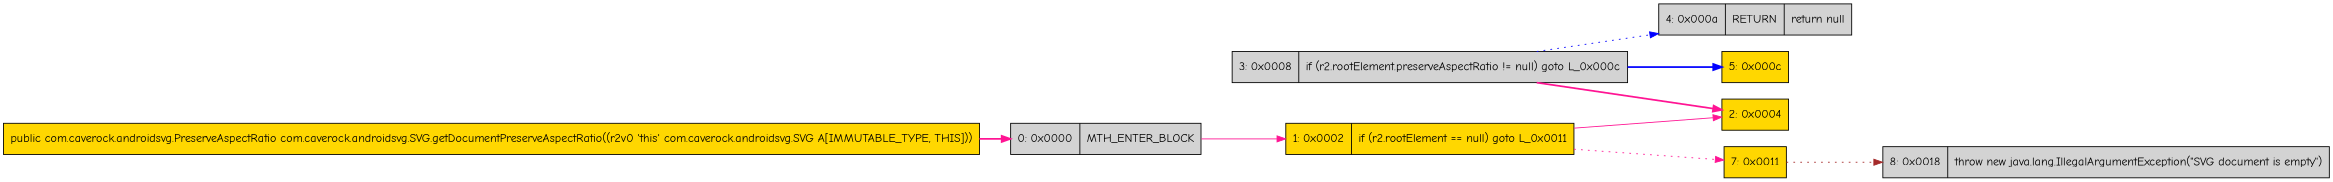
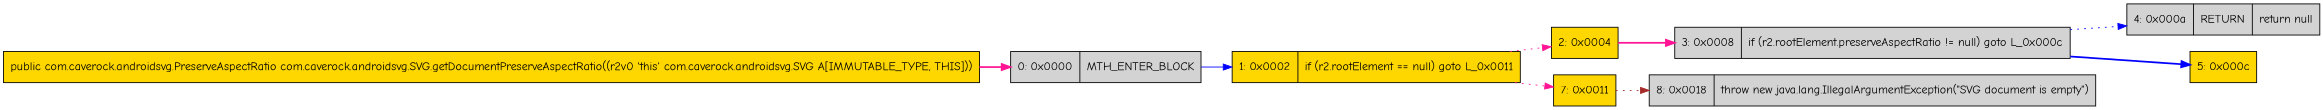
edge "3: 0x0008" -> "2: 0x0004": reversed
edge "1: 0x0002" -> "2: 0x0004": style solid -> dotted
edge "0: 0x0000" -> "1: 0x0002": color deeppink -> blue
